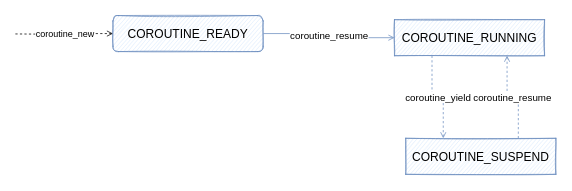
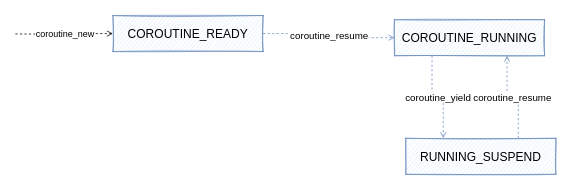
node "COROUTINE_READY": shape rounded rectangle -> rectangle
edge "COROUTINE_READY" -> "COROUTINE_RUNNING": style solid -> dashed
node "COROUTINE_SUSPEND": label "COROUTINE_SUSPEND" -> "RUNNING_SUSPEND"
